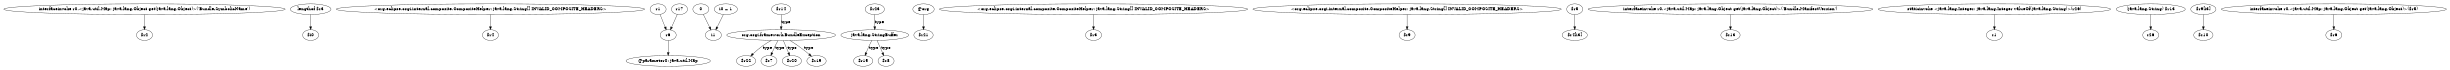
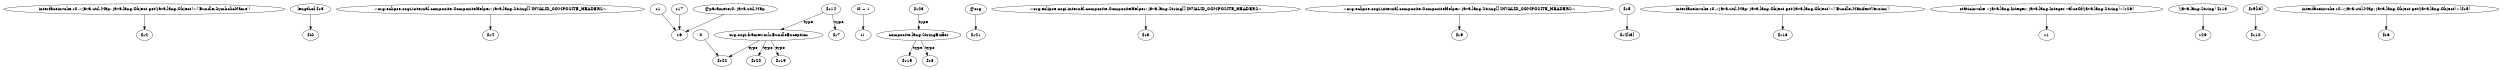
edge "0" -> "i1": now "0" -> "$r22"
node "java.lang.StringBuffer": label "java.lang.StringBuffer" -> "composite.lang.StringBuffer"
edge "r6" -> "@parameter0: java.util.Map": reversed
edge "org.osgi.framework.BundleException" -> "$r7": now "$r14" -> "$r7"
